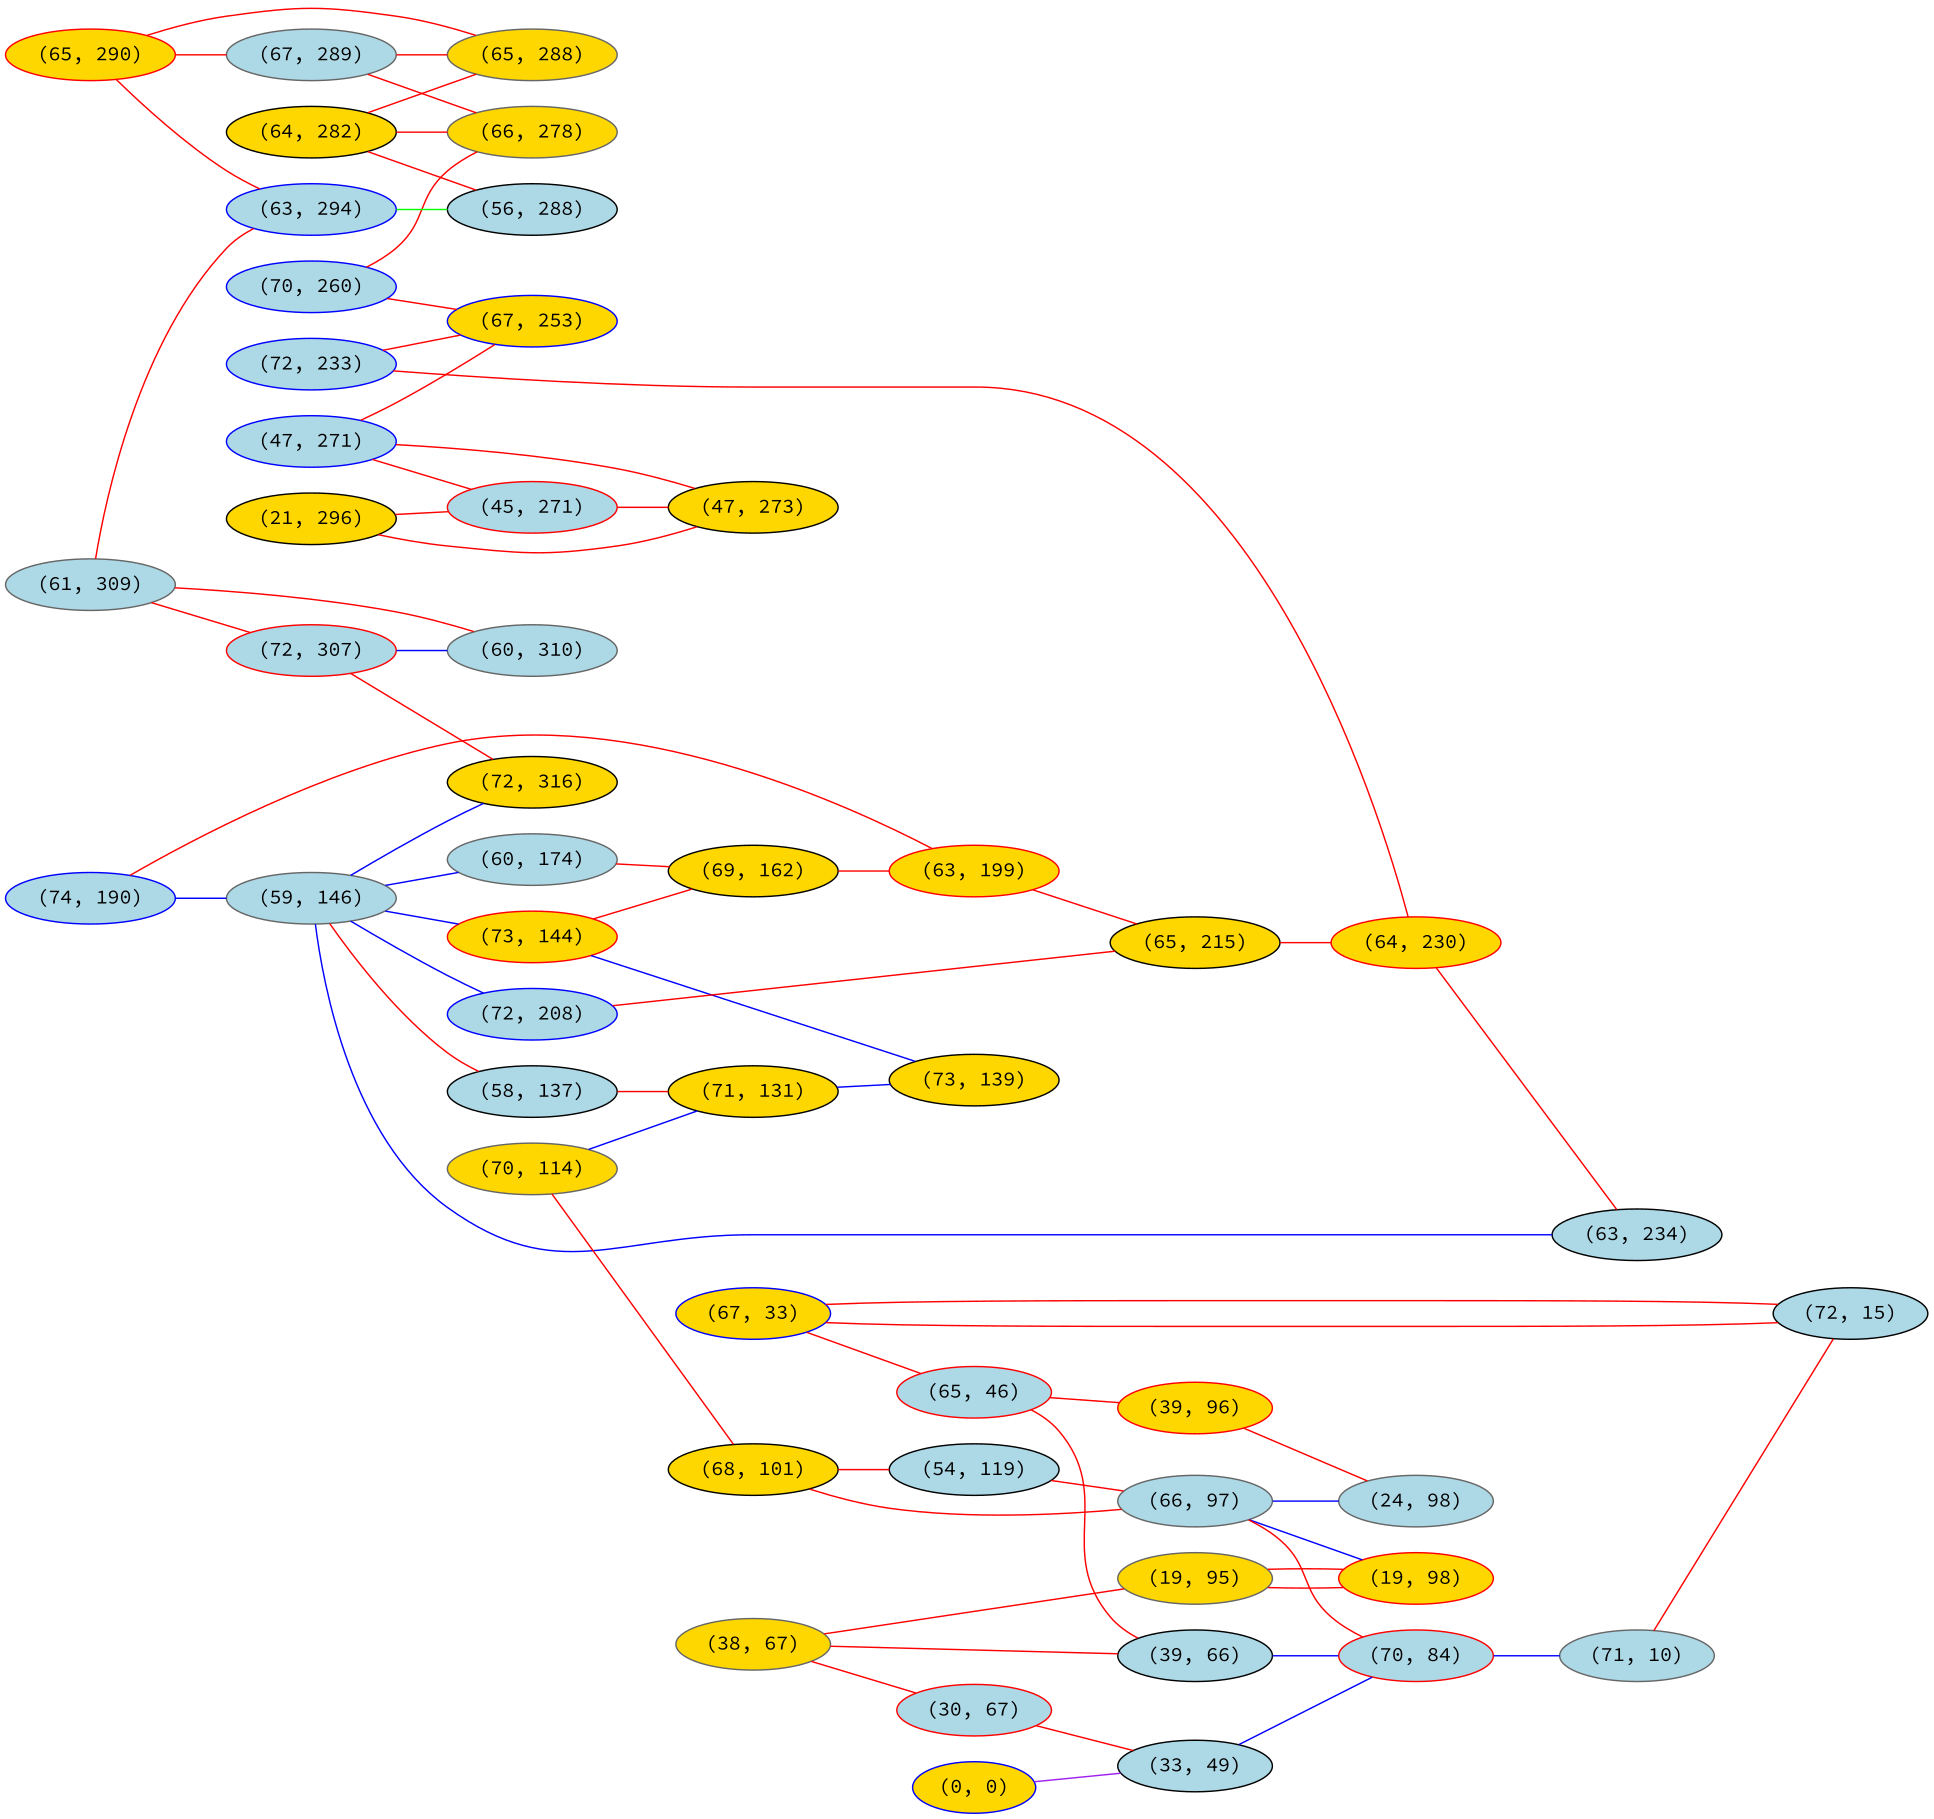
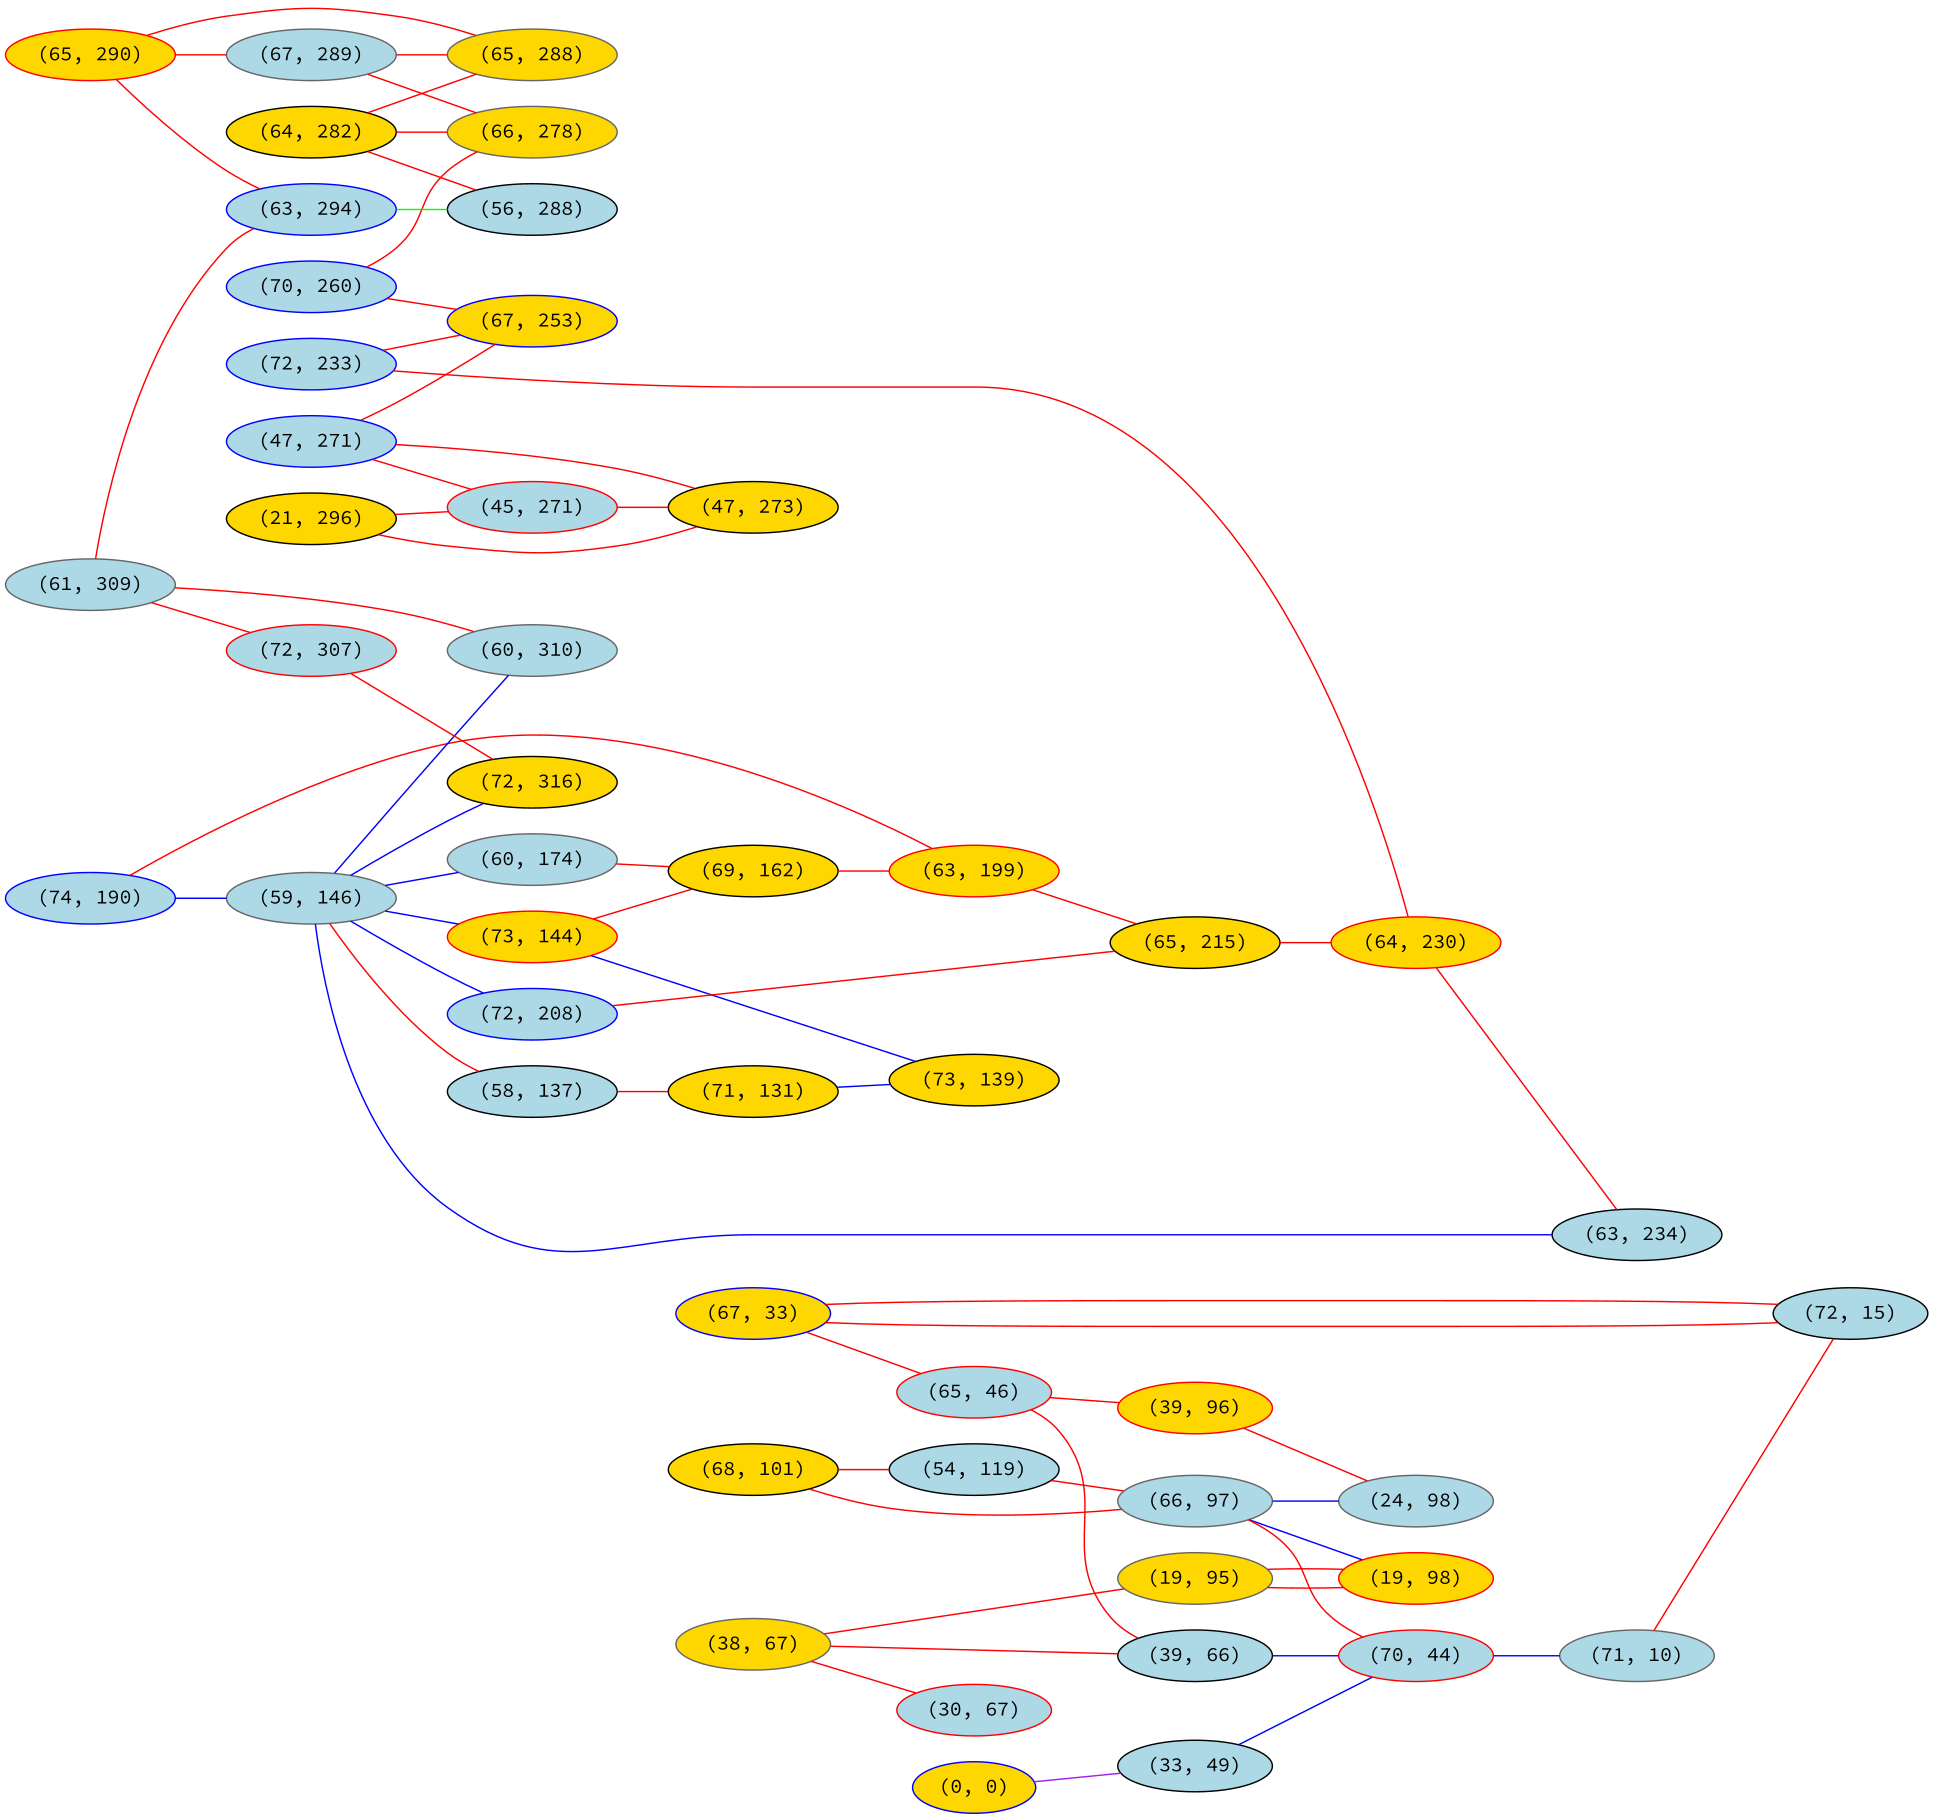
edge "(72, 307)" -- "(60, 310)": now "(59, 146)" -- "(60, 310)"
node "(70, 114)": removed
node "(70, 84)": label "(70, 84)" -> "(70, 44)"
edge "(30, 67)" -- "(33, 49)": removed
